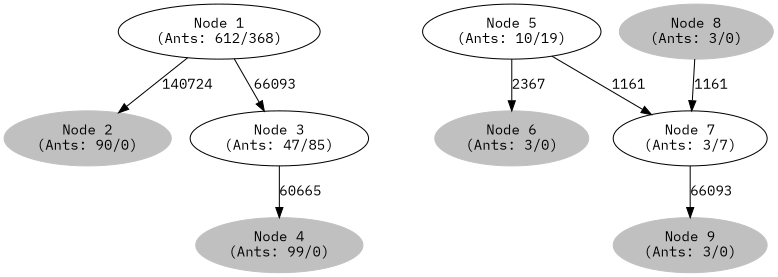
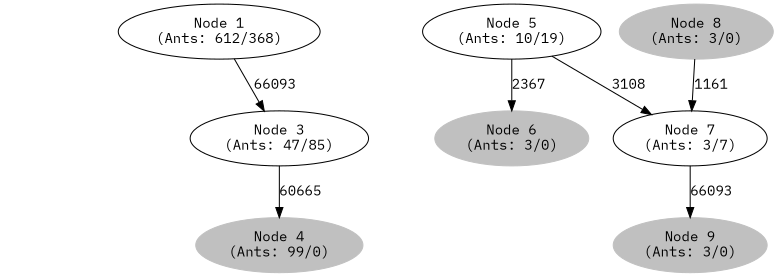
edge "Node 5 (Ants: 10/19)" -> "Node 7 (Ants: 3/7)": label "1161" -> "3108"
node "Node 2 (Ants: 90/0)": removed
